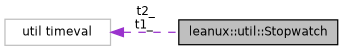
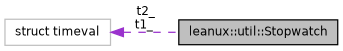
node "util timeval": label "util timeval" -> "struct timeval"
